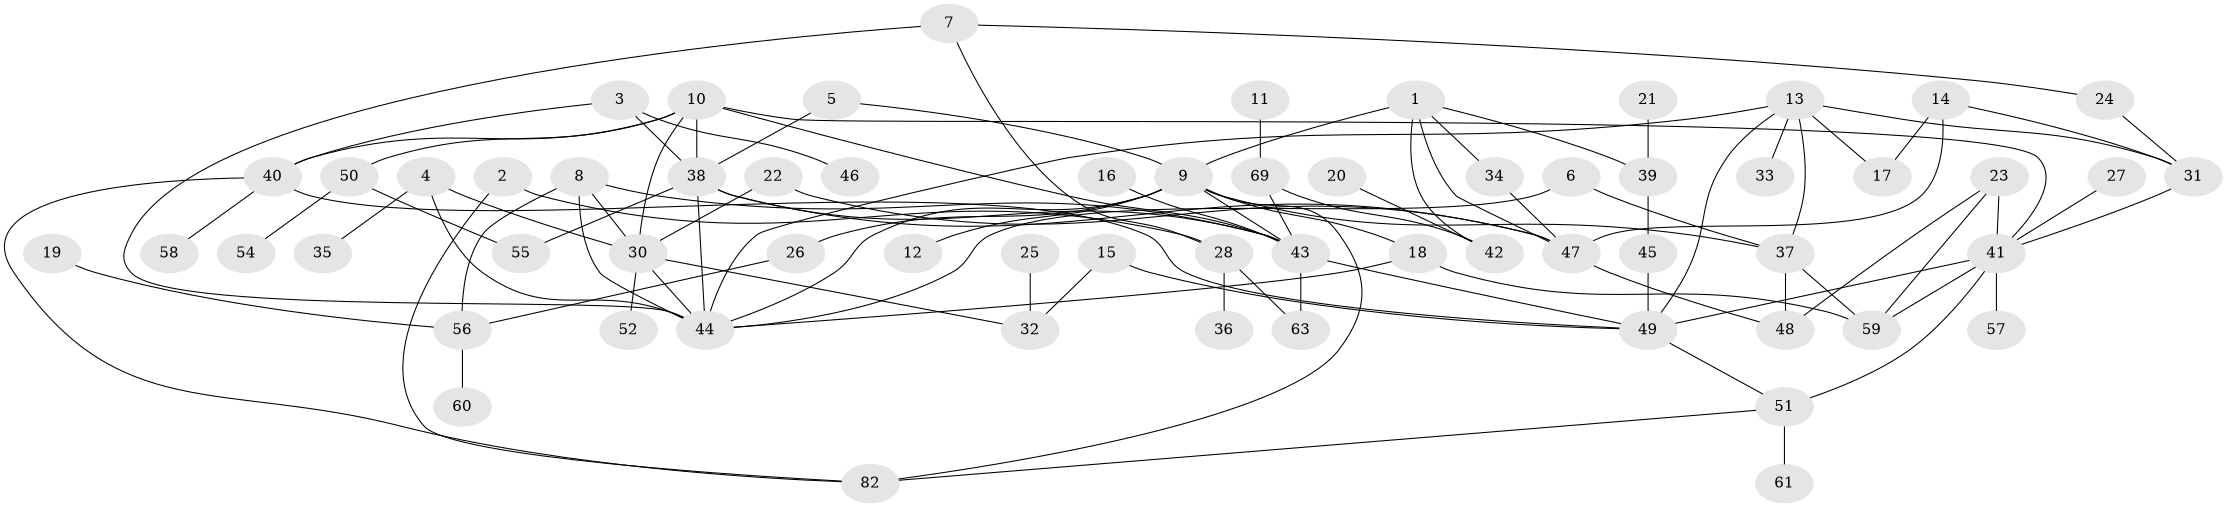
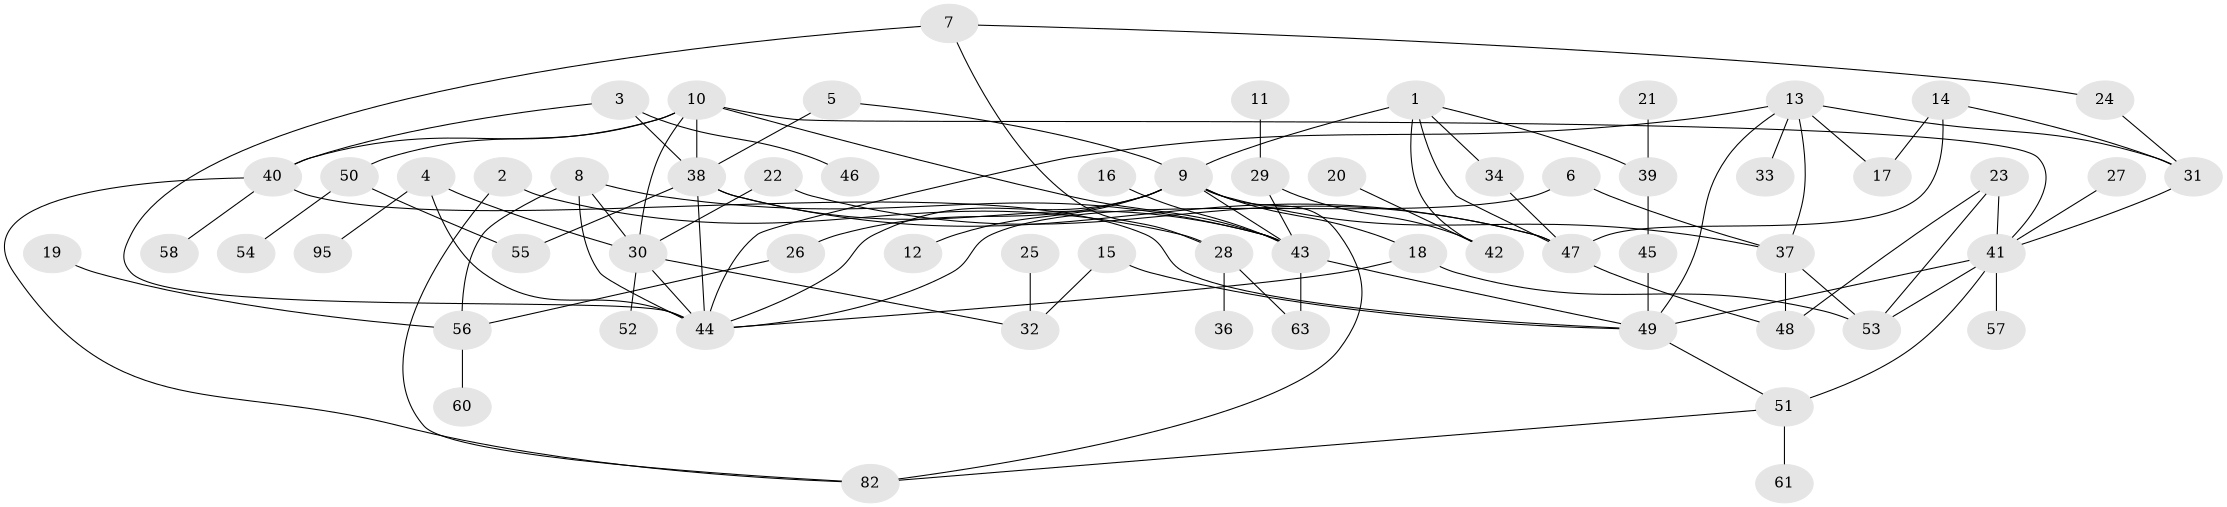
node "69": label "69" -> "29"
node "35": label "35" -> "95"
node "59": label "59" -> "53"
